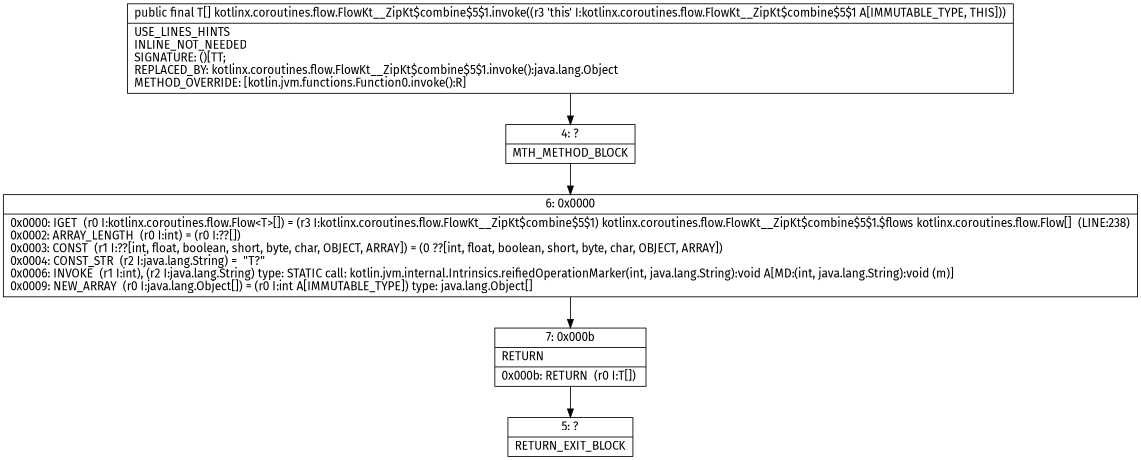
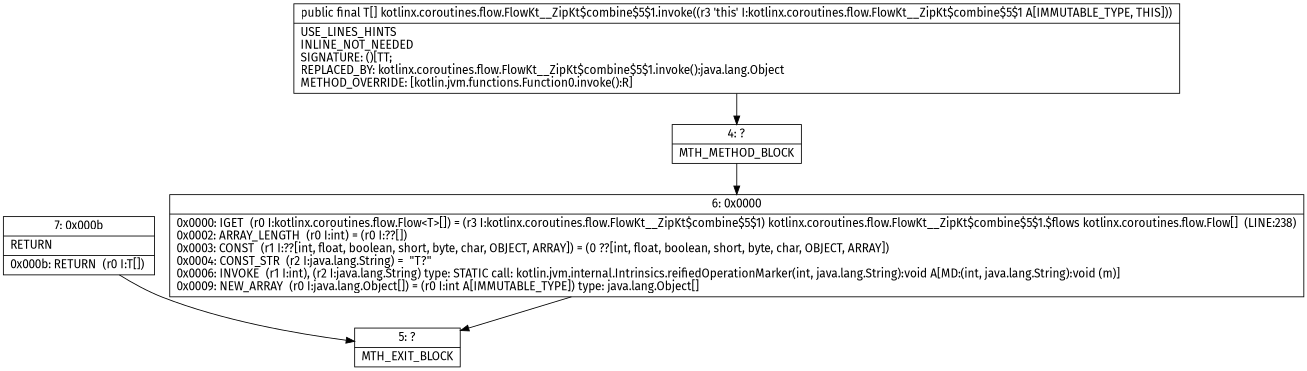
edge "6: 0x0000" -> "7: 0x000b": now "6: 0x0000" -> "5: ?"
node "5: ?": text "RETURN_EXIT_BLOCK" -> "MTH_EXIT_BLOCK"
